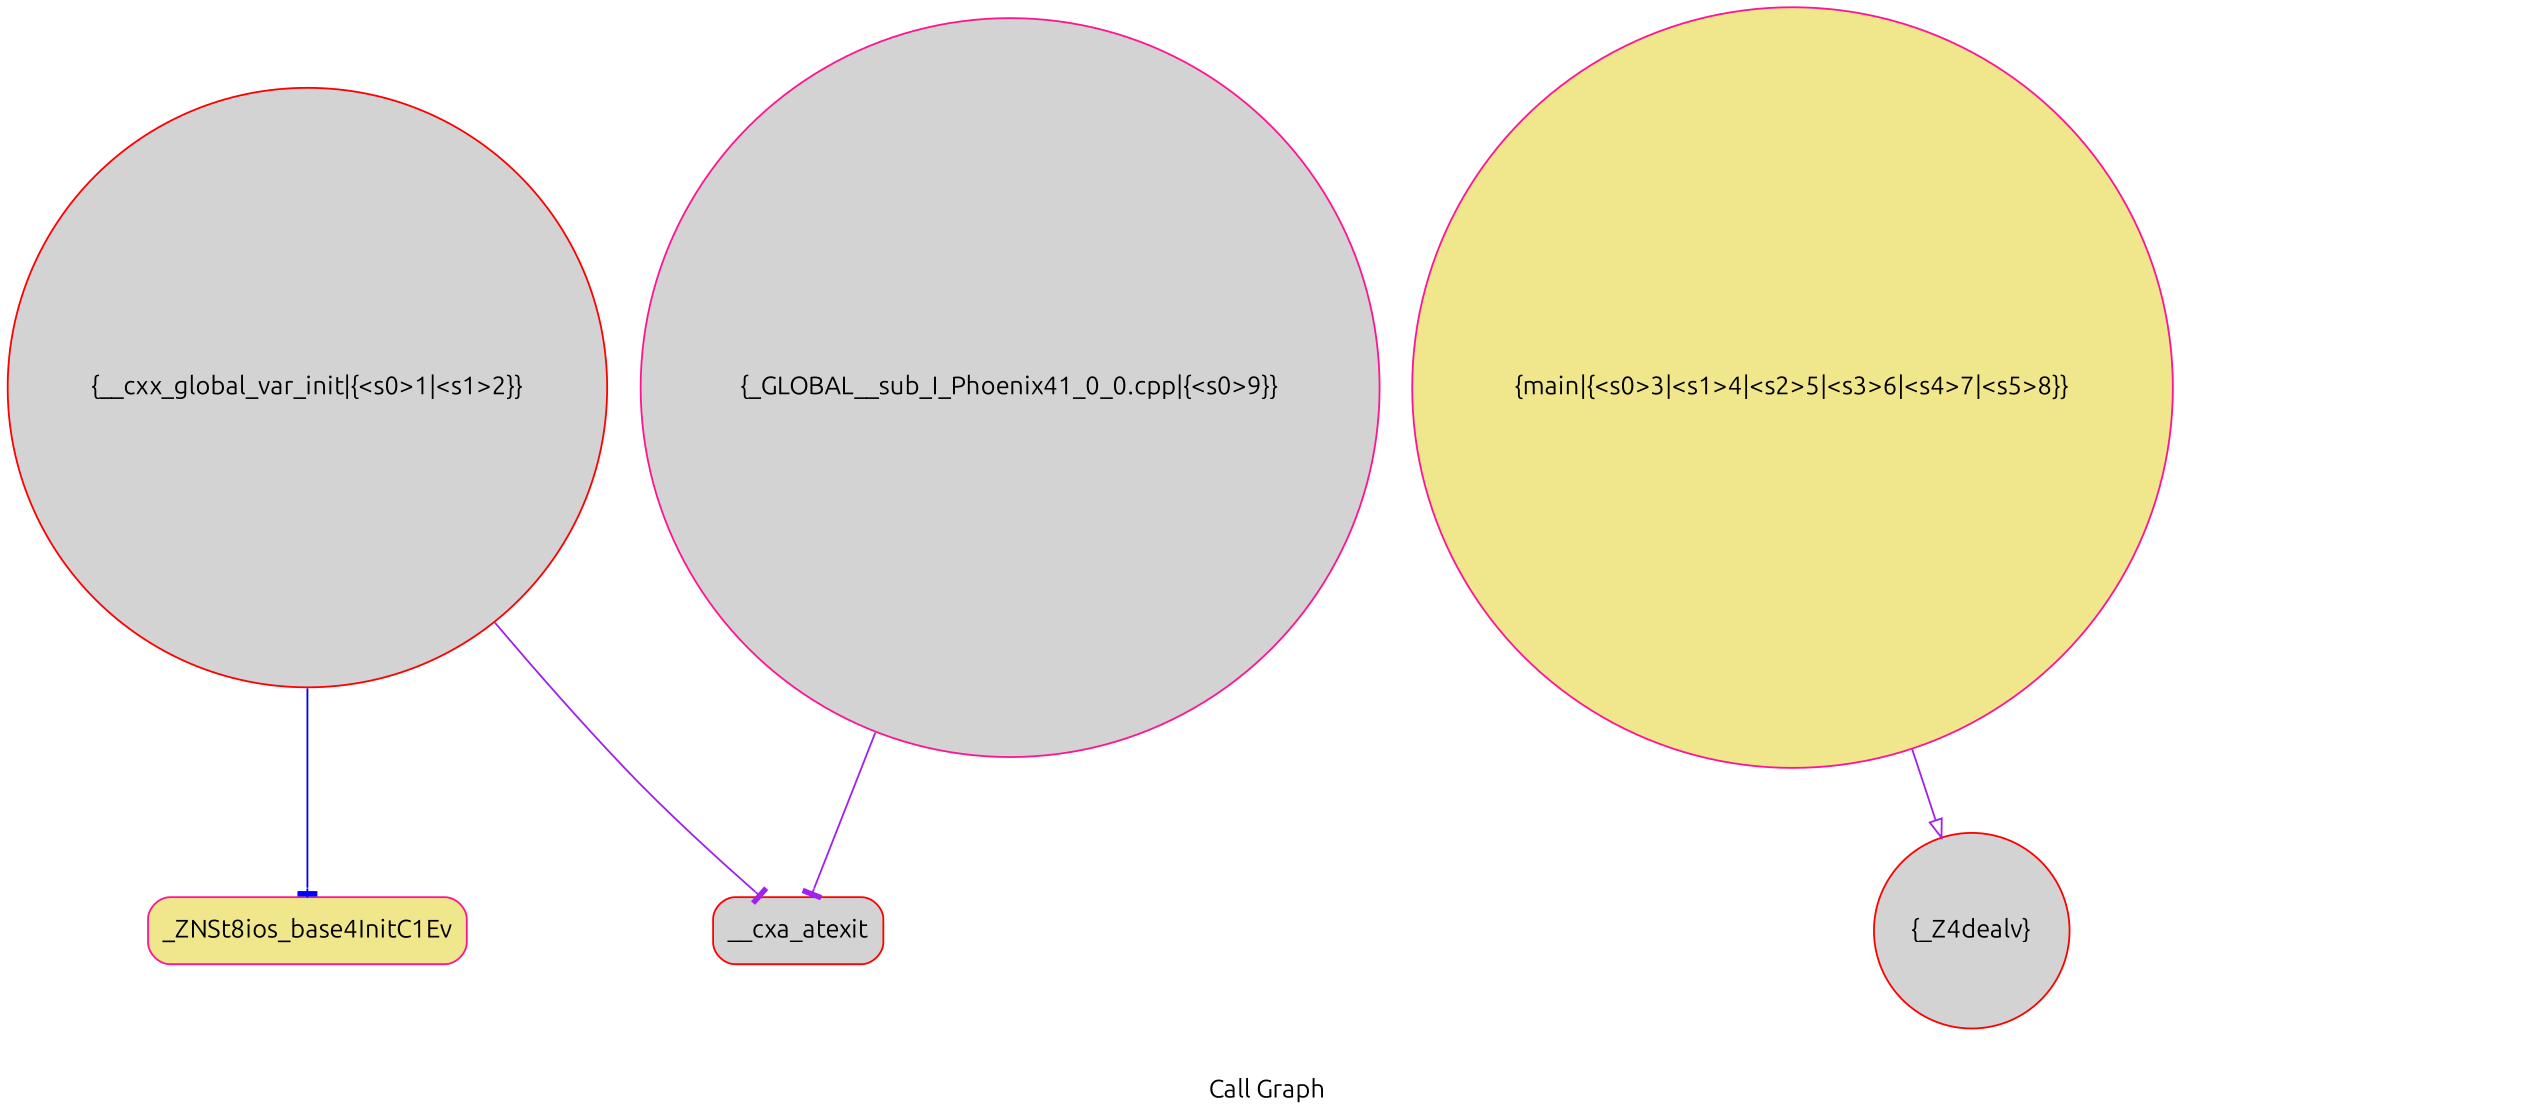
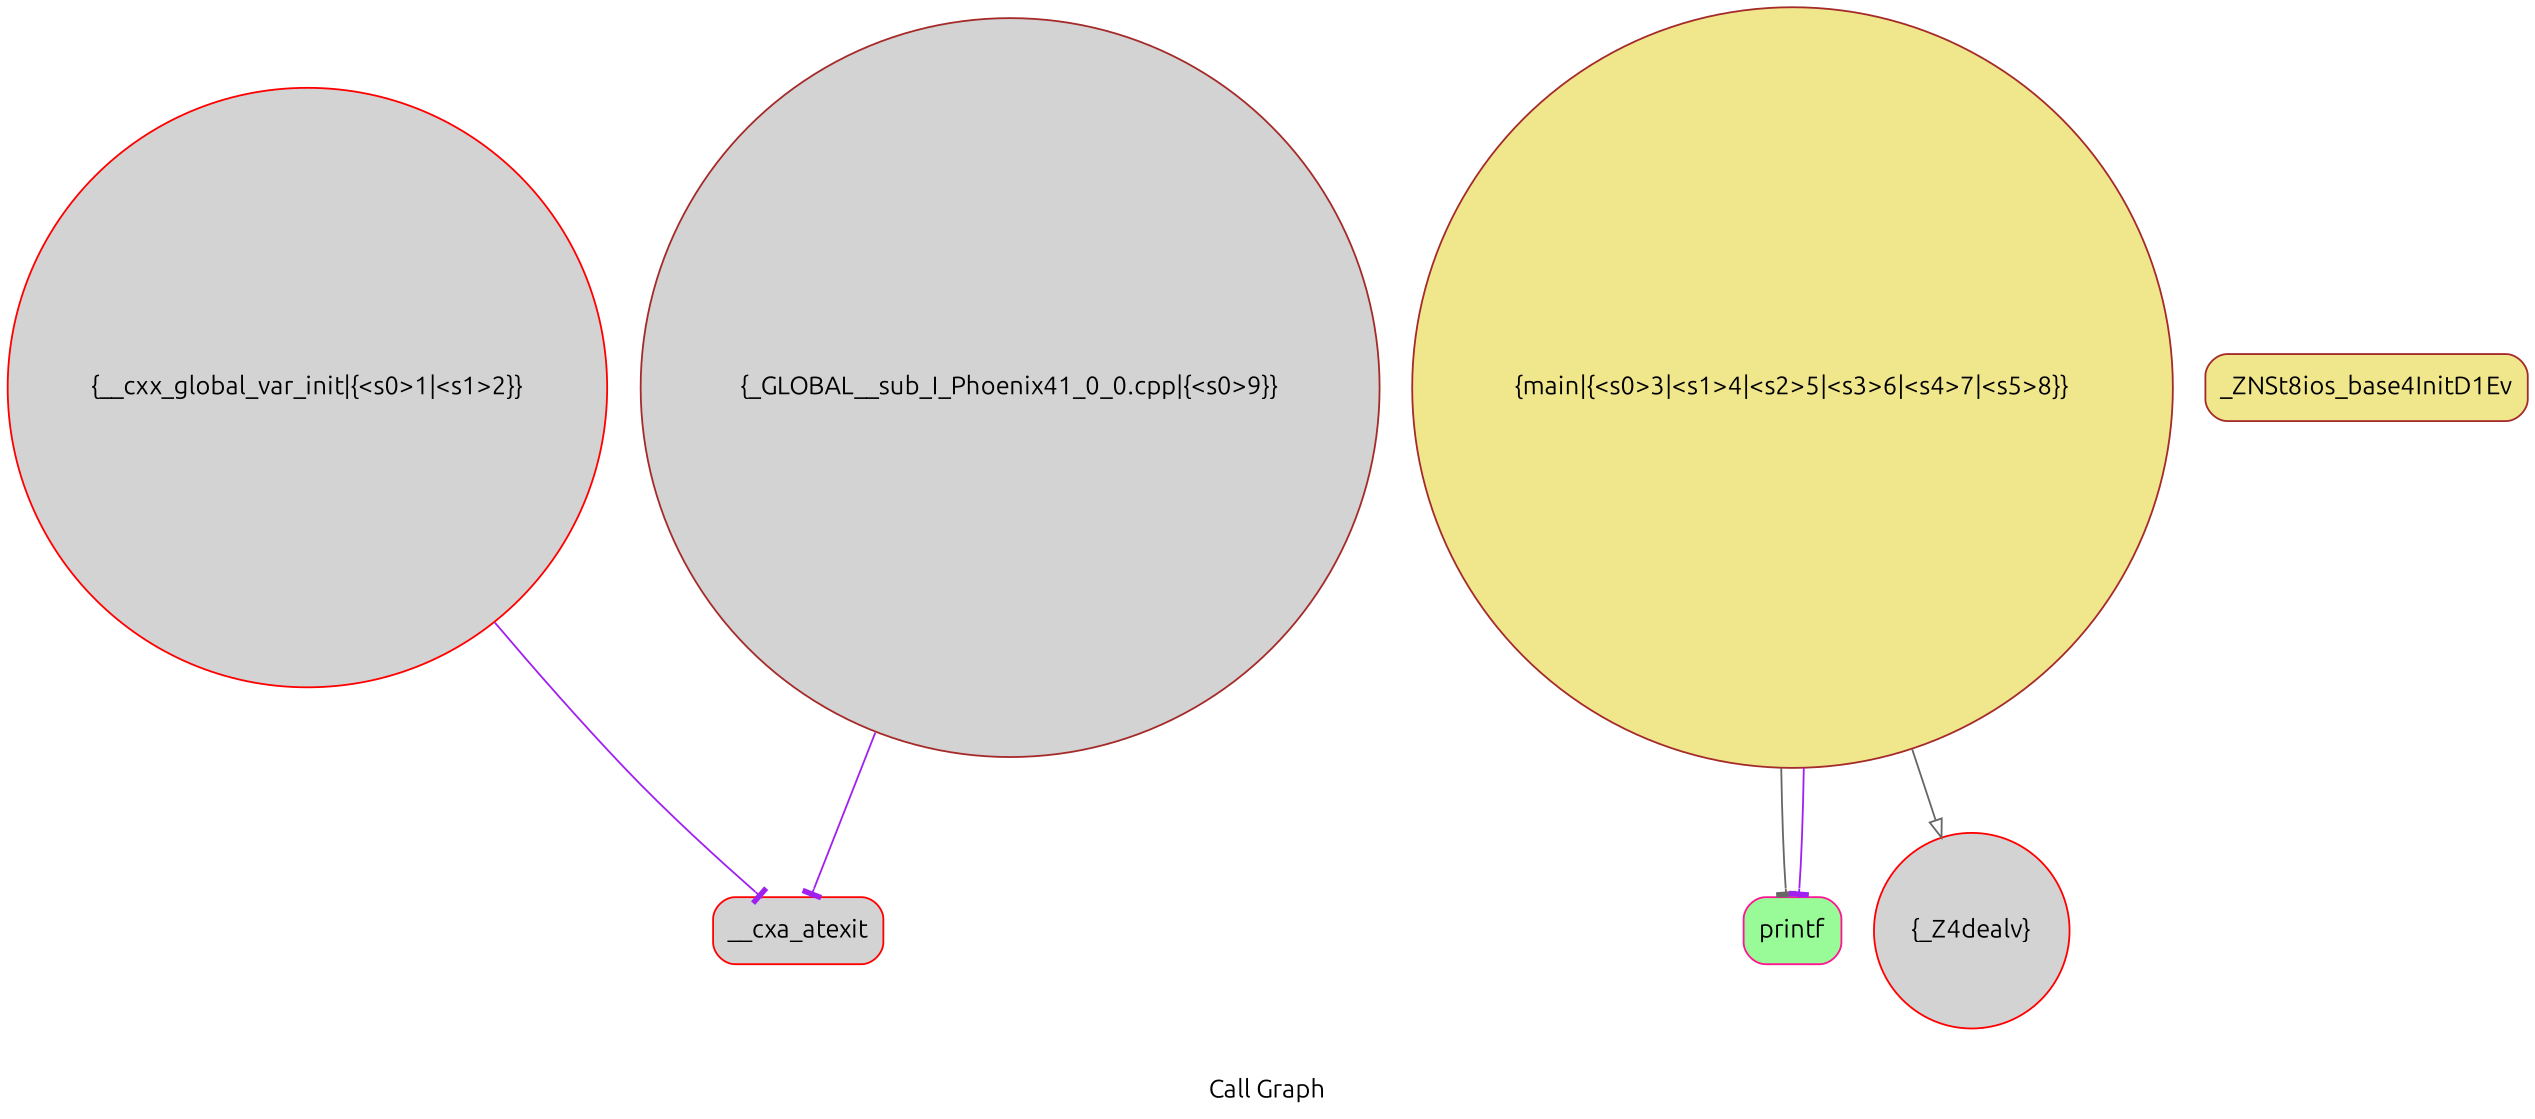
node "{_GLOBAL__sub_I_Phoenix41_0_0.cpp|{<s0>9}}": color deeppink -> brown
node "{main|{<s0>3|<s1>4|<s2>5|<s3>6|<s4>7|<s5>8}}": color deeppink -> brown
node "_ZNSt8ios_base4InitD1Ev": added
edge "{main|{<s0>3|<s1>4|<s2>5|<s3>6|<s4>7|<s5>8}}" -> "{_Z4dealv}": color purple -> gray40
node "_ZNSt8ios_base4InitC1Ev": removed
node "printf": added
